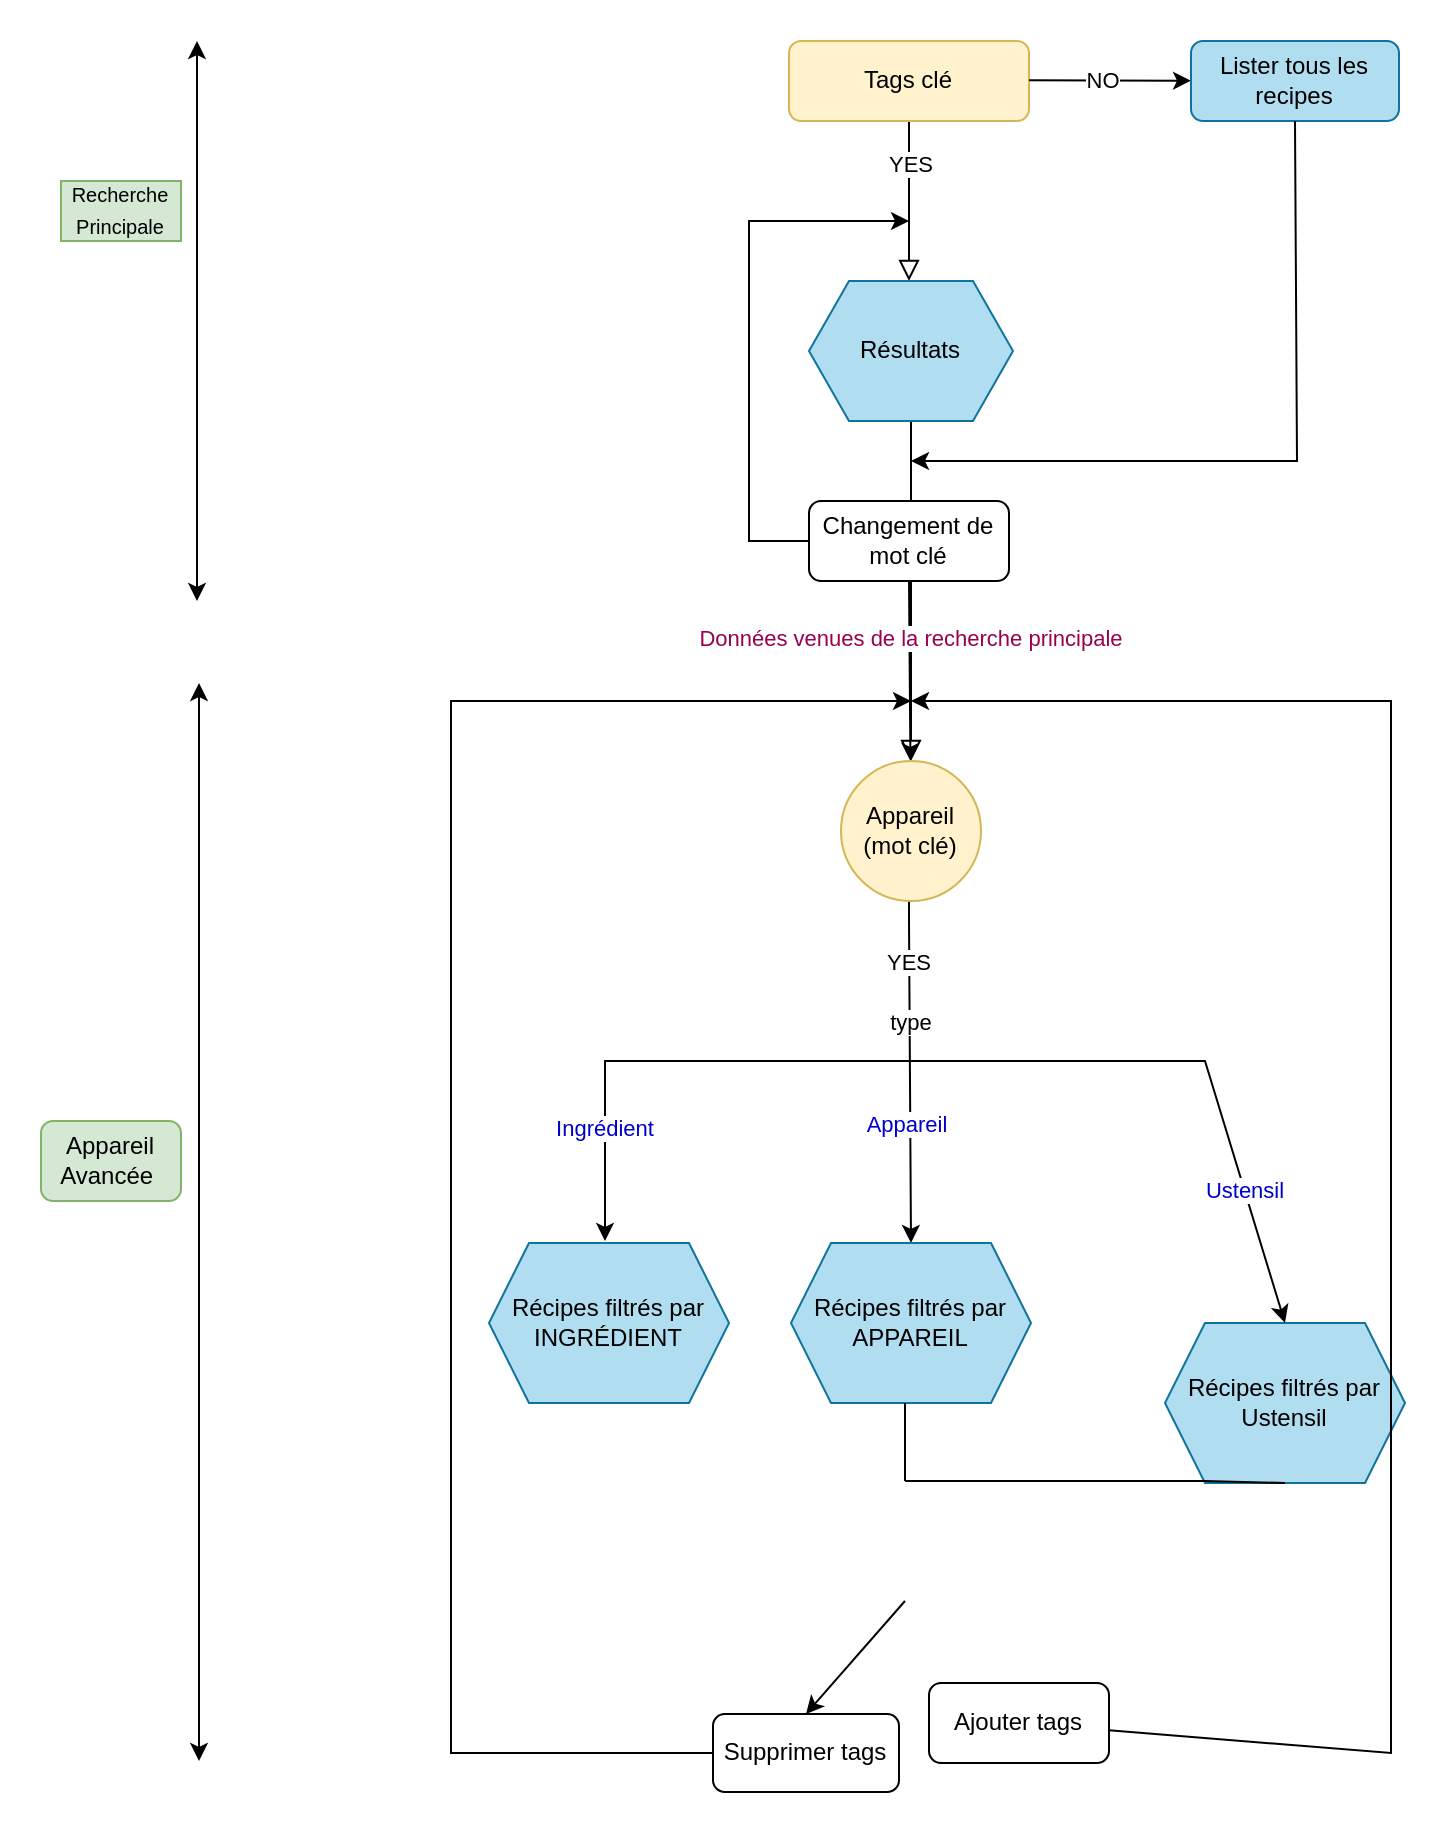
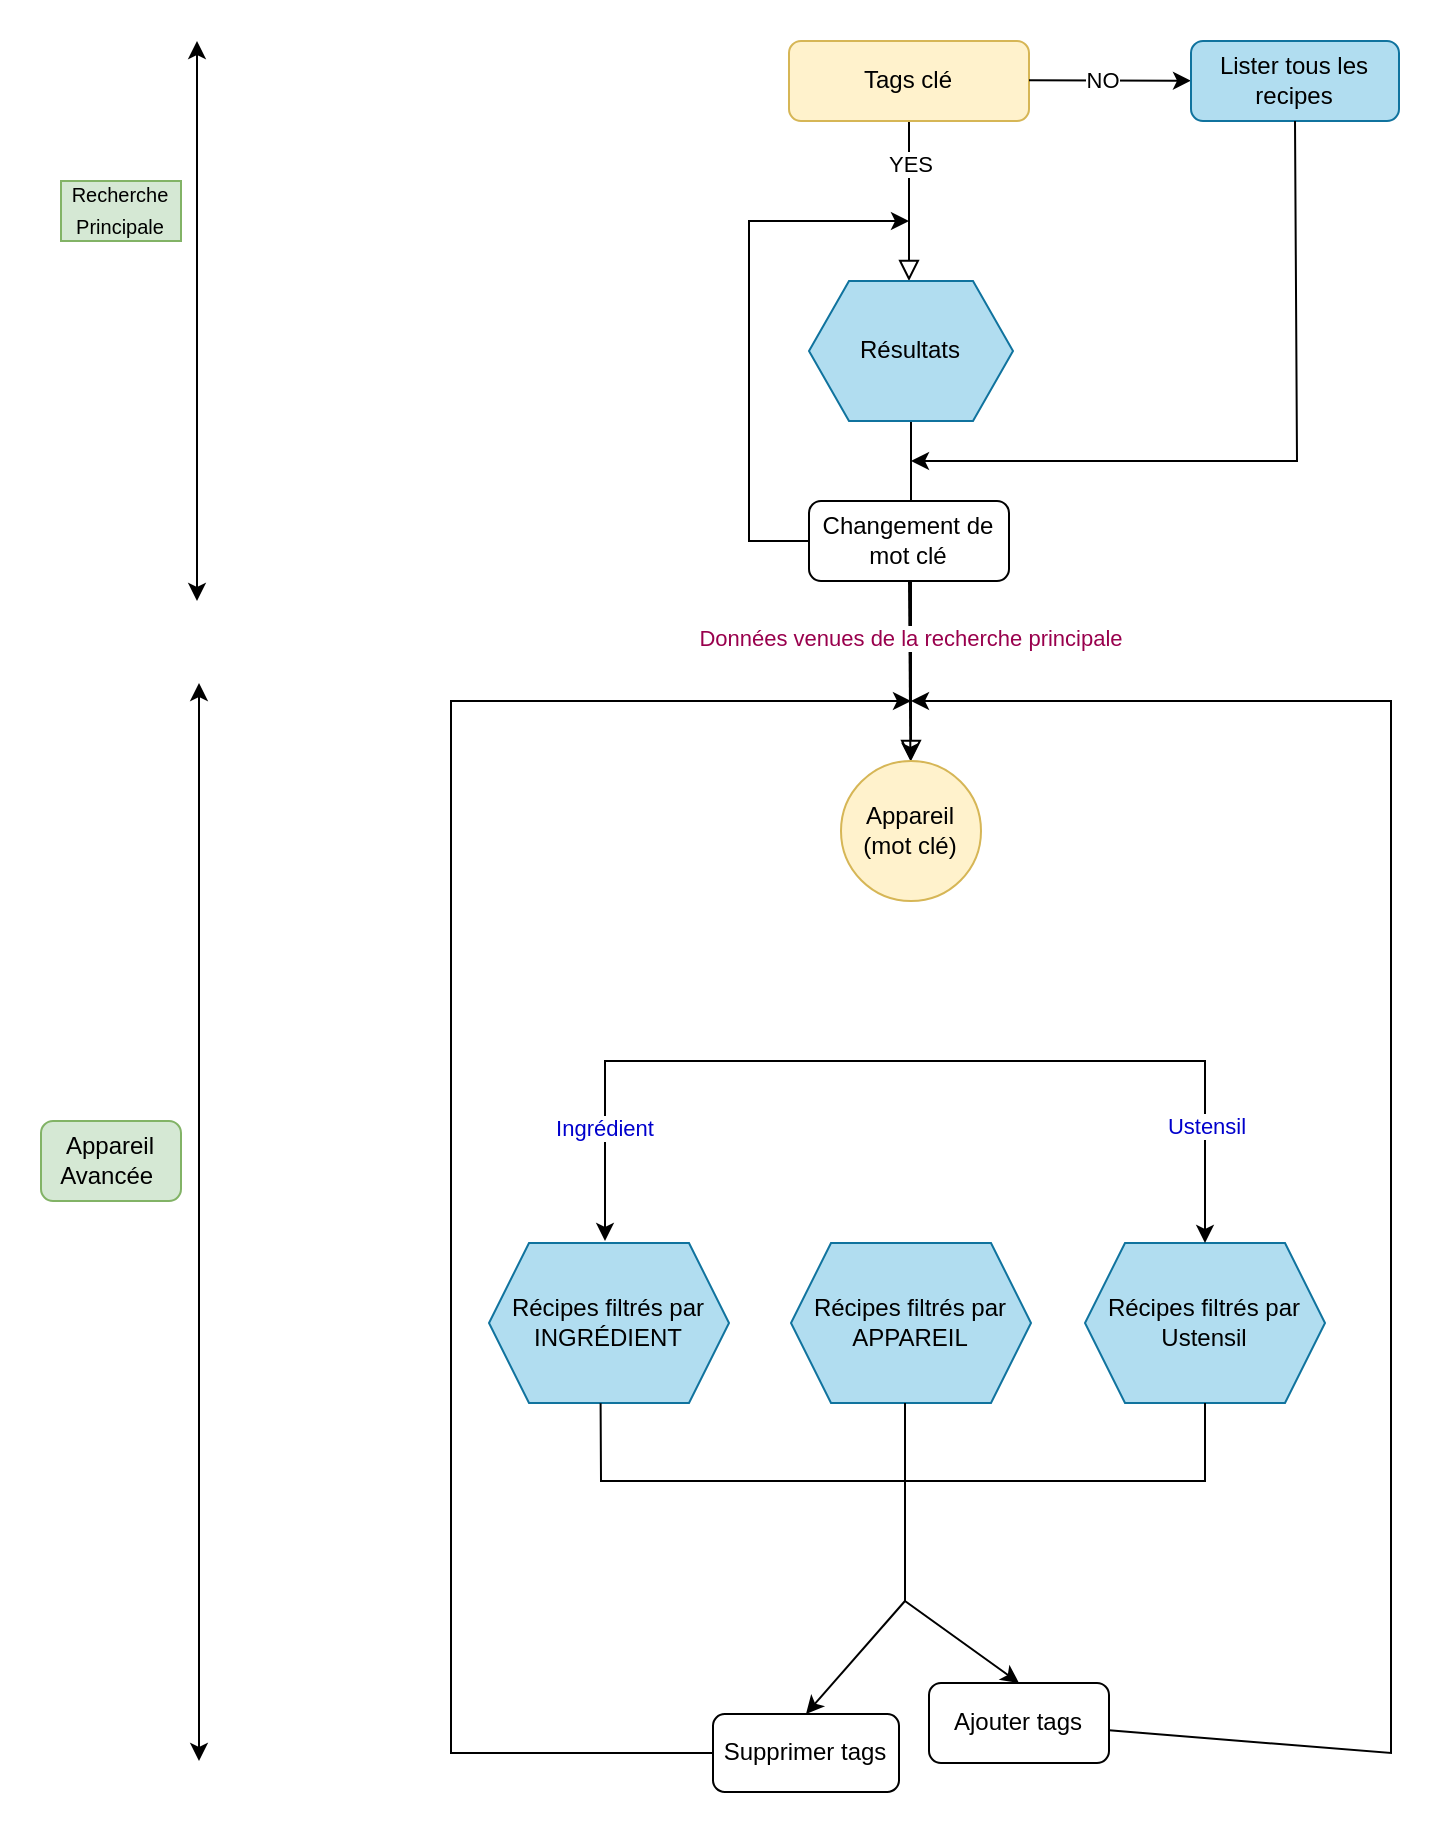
edge "Appareil (mot clé)" -> "Récipes filtrés par APPAREIL": removed, labels "YES", "type", "Appareil"
node "Récipes filtrés par Ustensil": moved (1285, 1403) -> (1205, 1323)
edge "Récipes filtrés par INGRÉDIENT" -> "Ajouter tags": added
